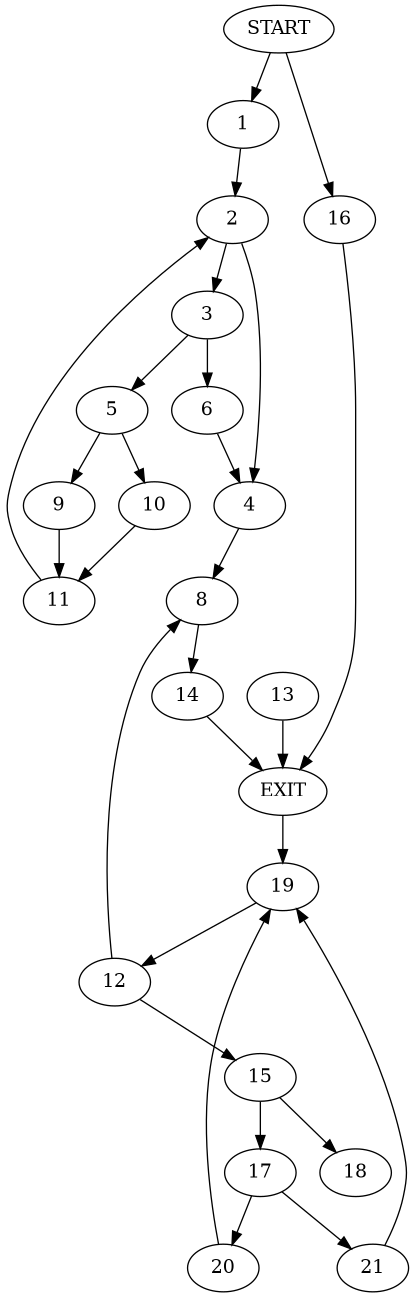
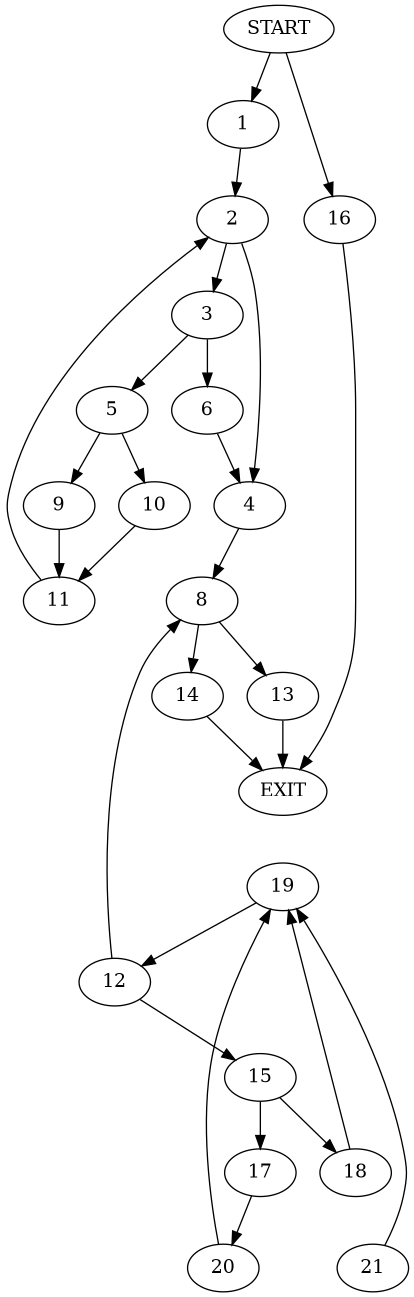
edge "8" -> "13": added
edge "EXIT" -> "19": now "18" -> "19"
edge "17" -> "21": removed
